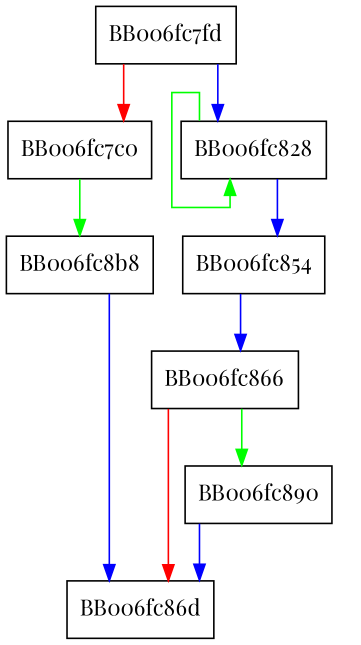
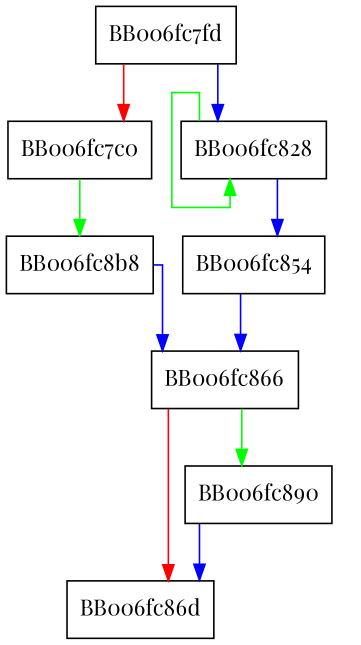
edge "BB006fc8b8" -> "BB006fc86d": now "BB006fc8b8" -> "BB006fc866"
